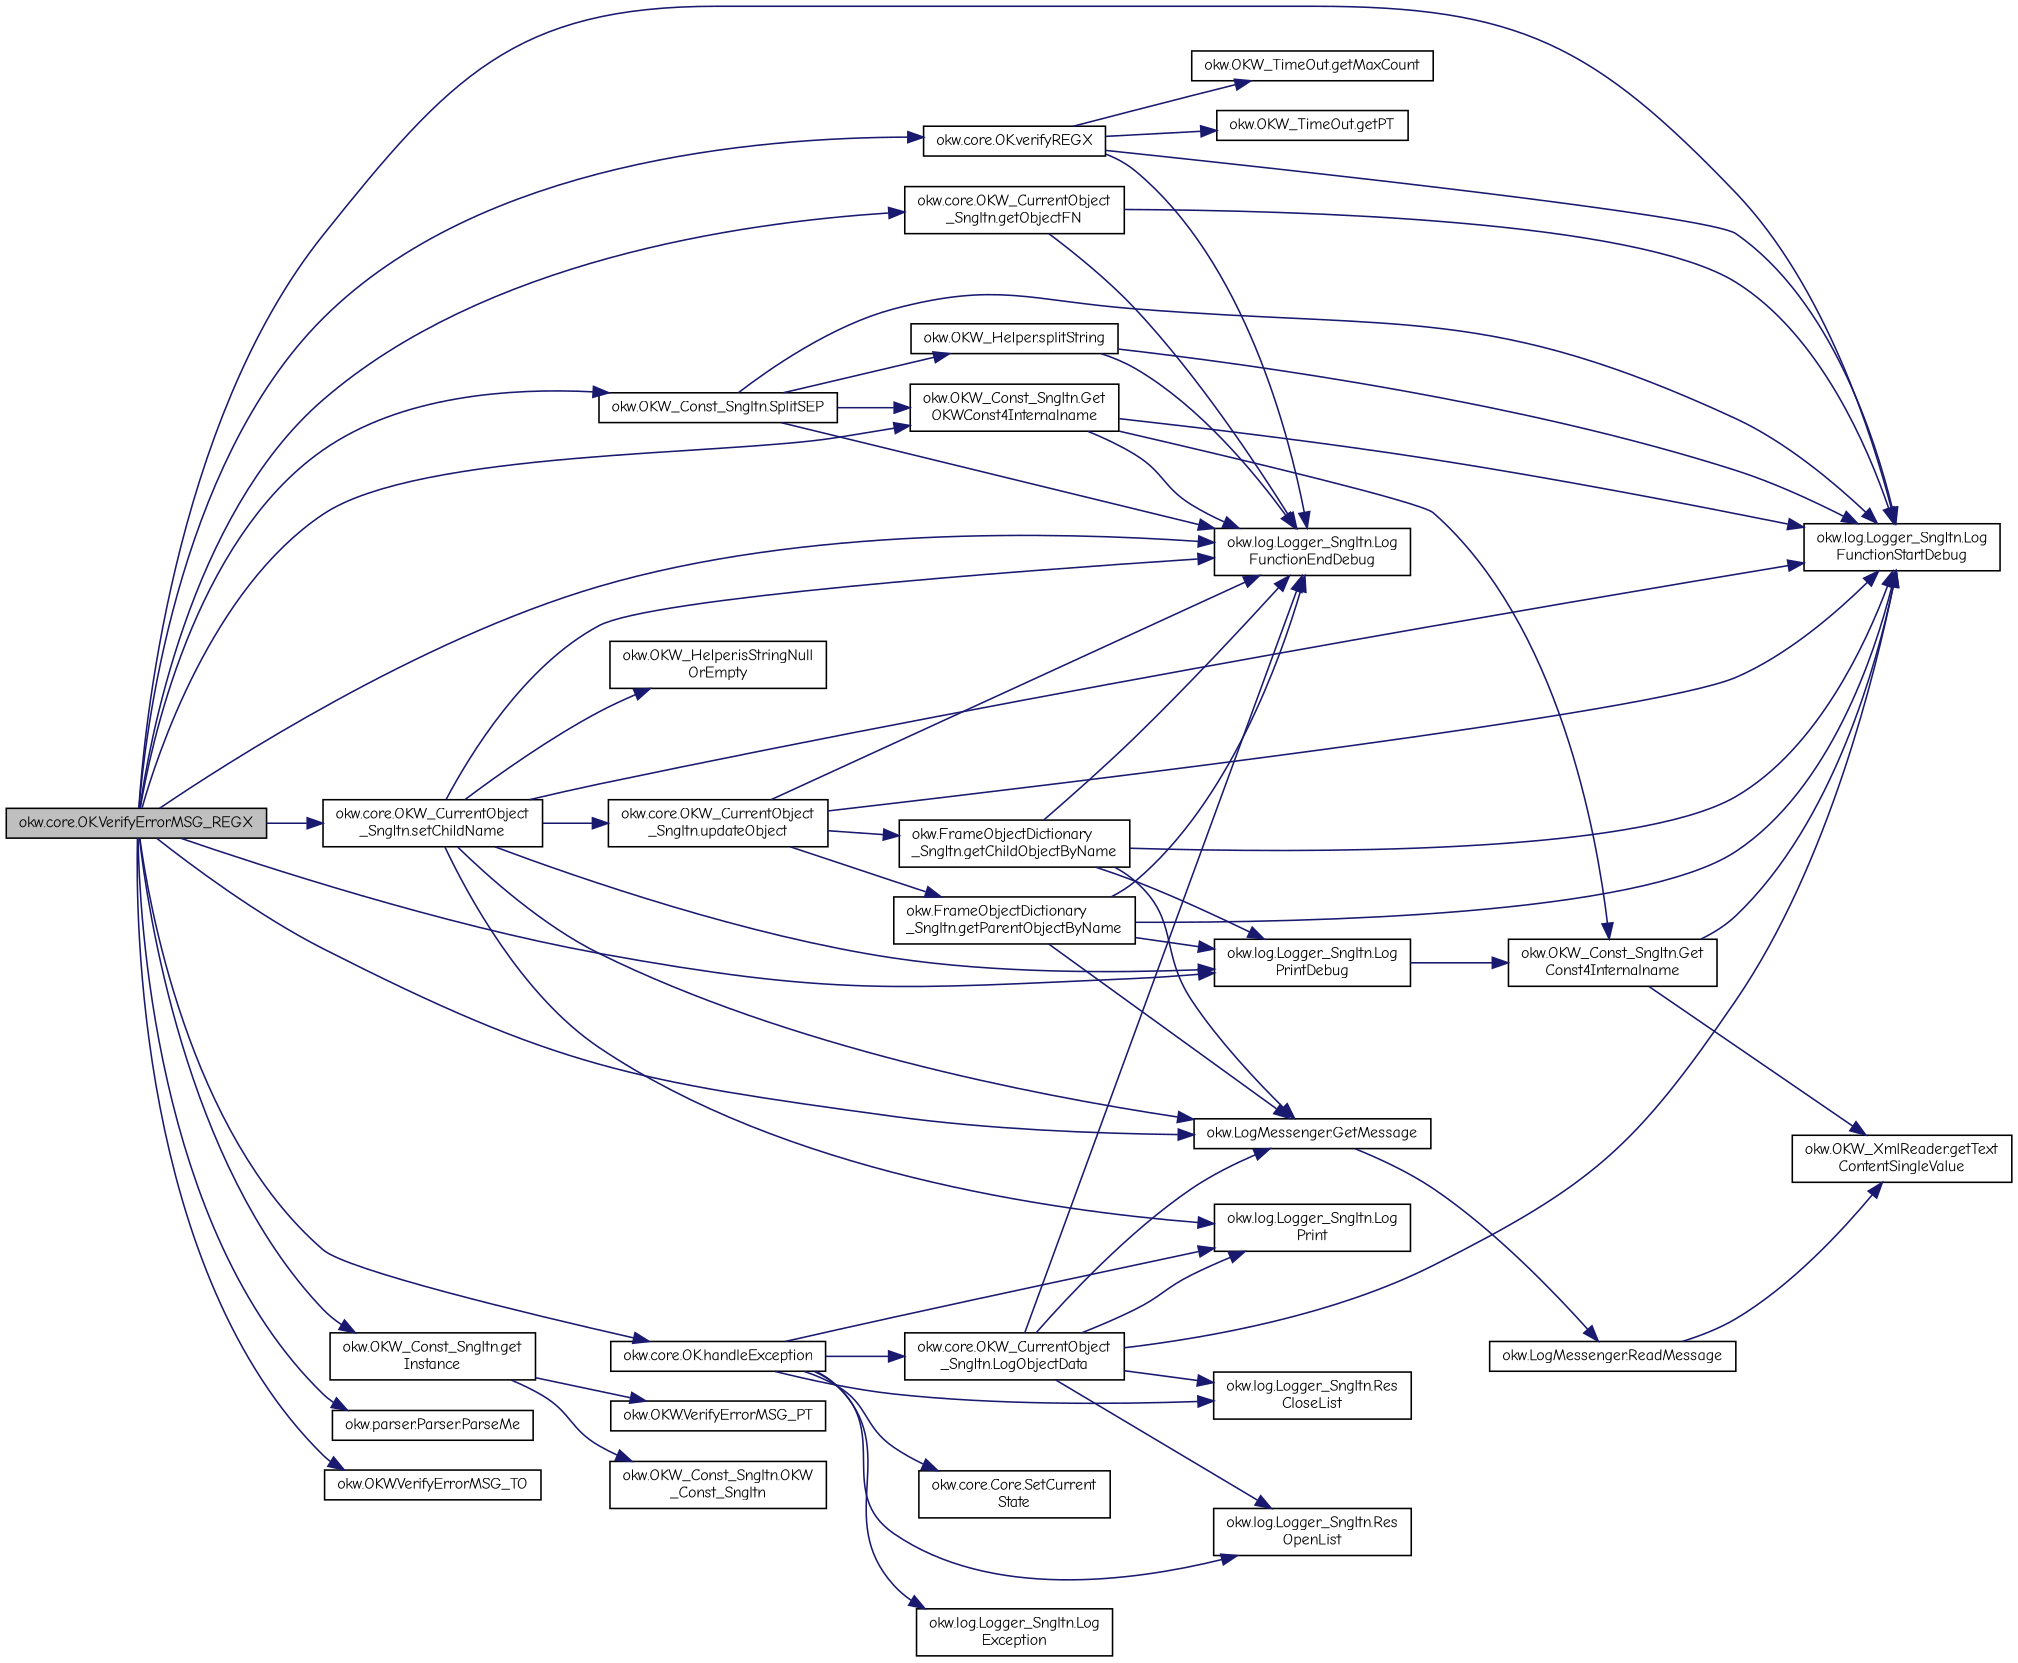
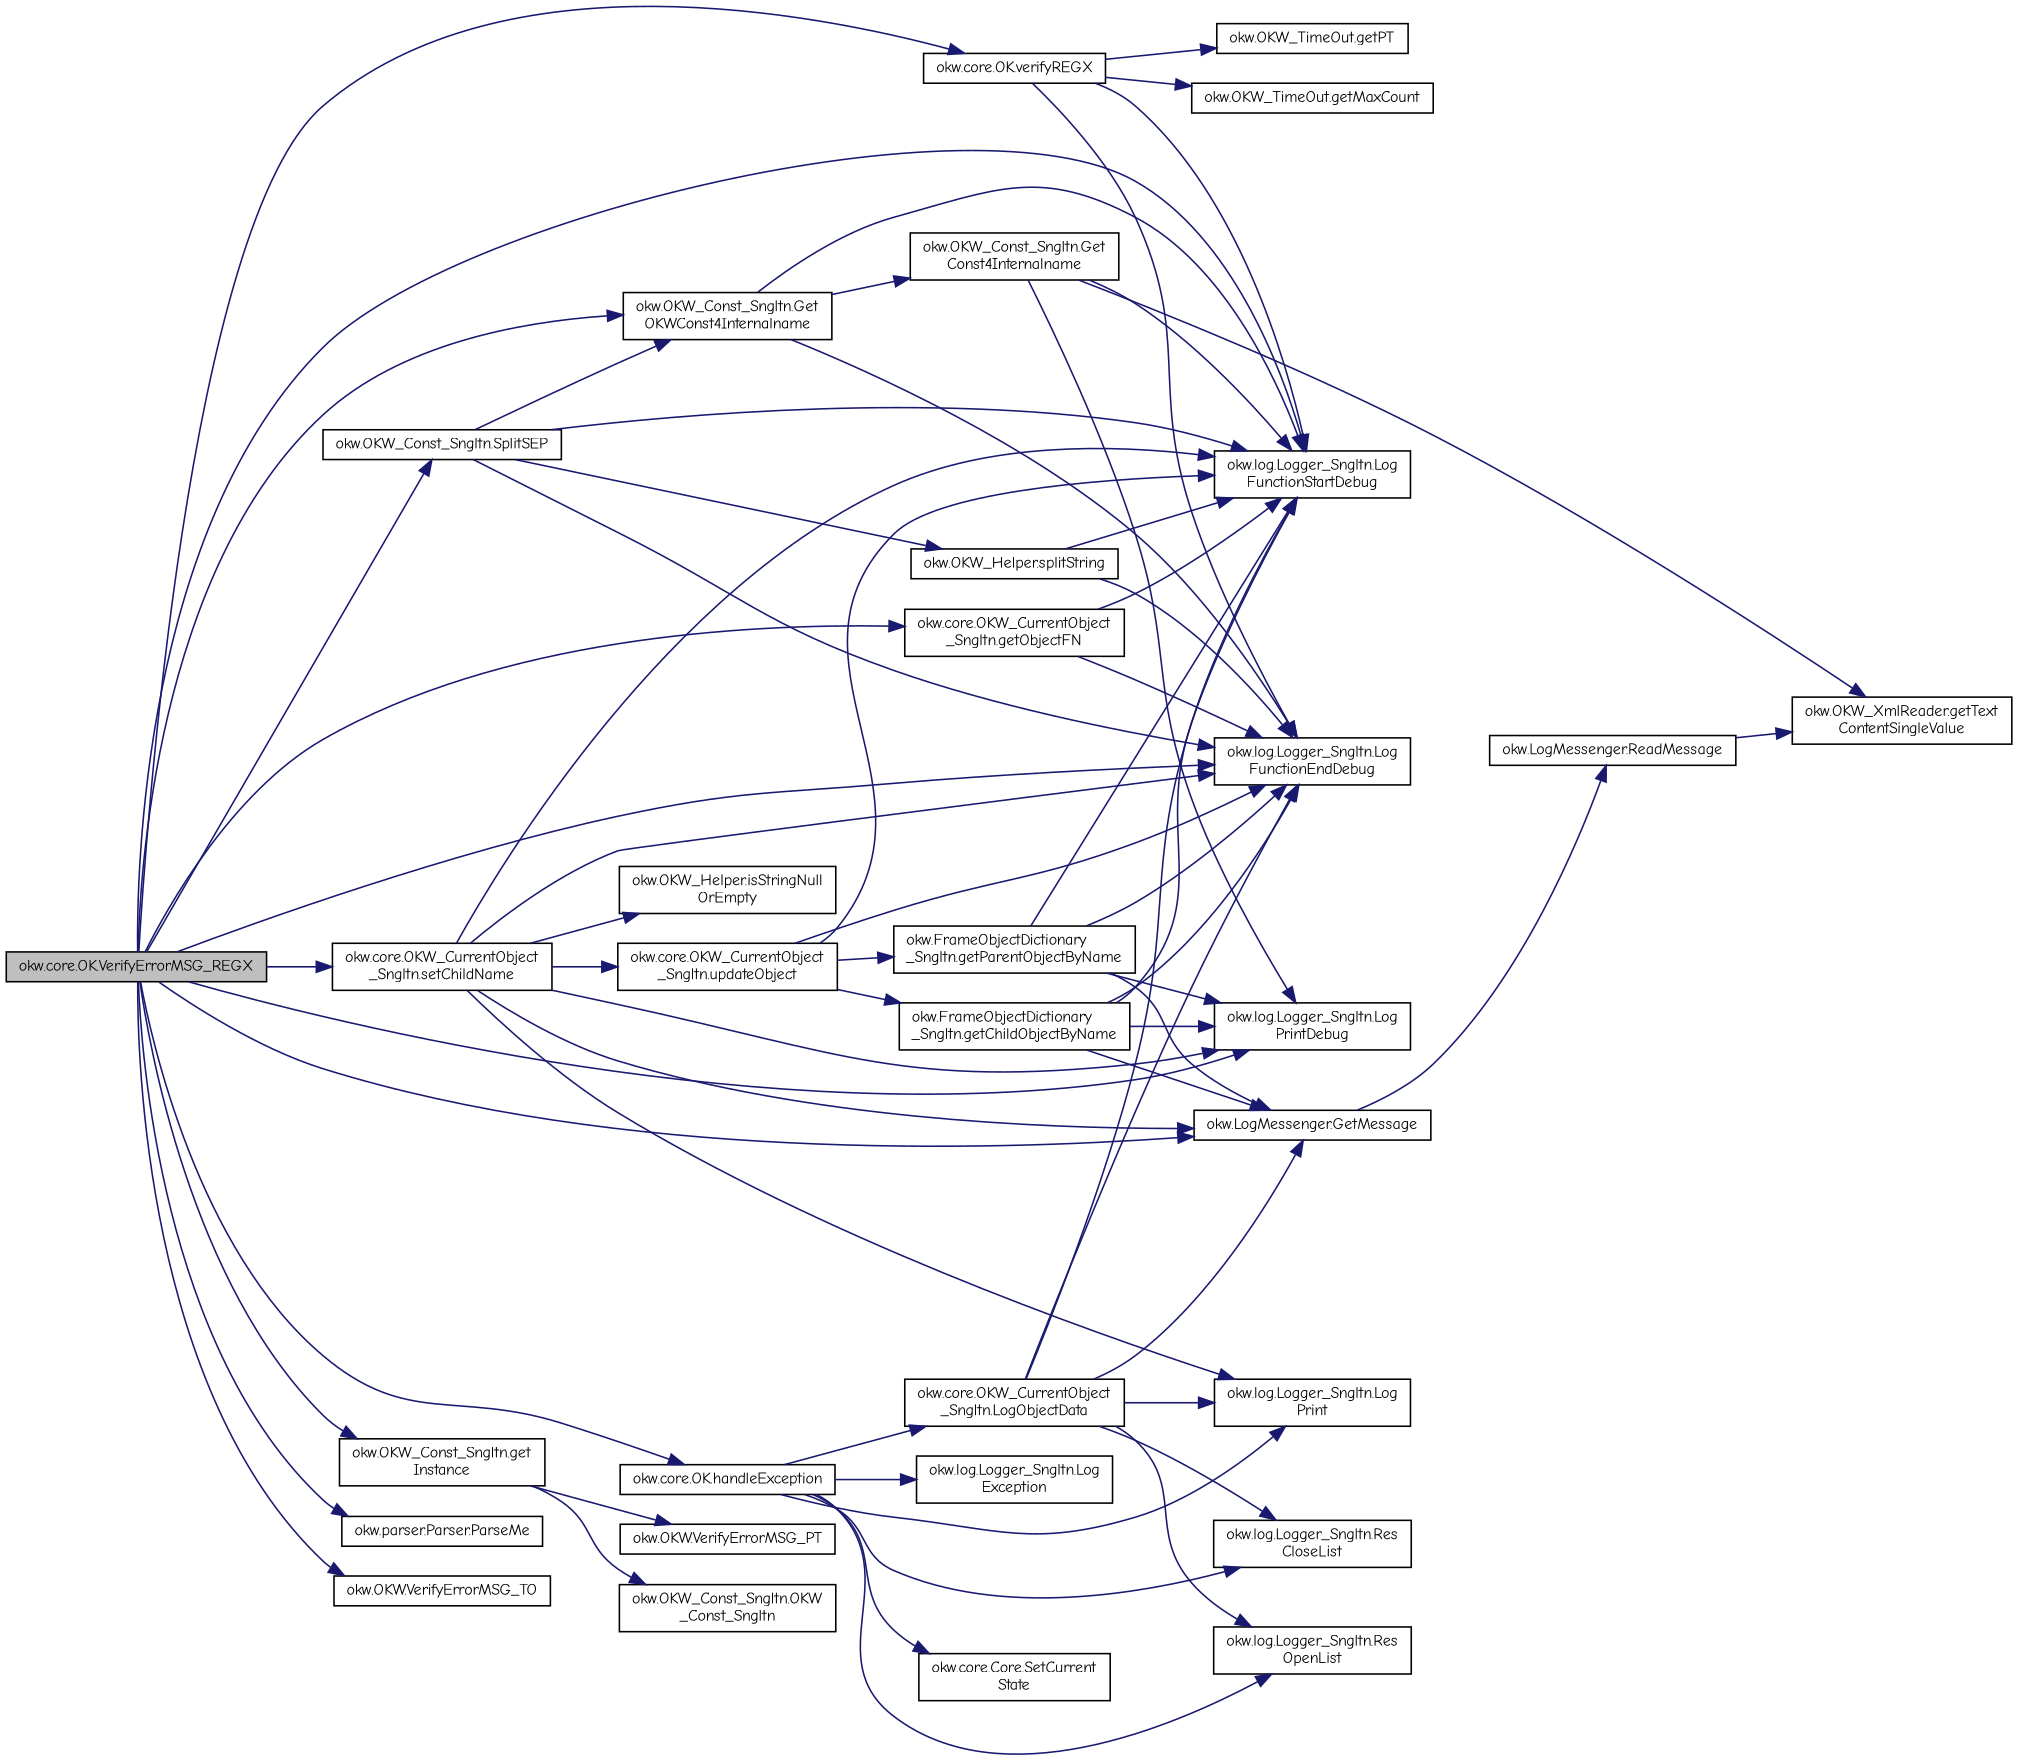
edge "okw.log.Logger_Sngltn.Log PrintDebug" -> "okw.OKW_Const_Sngltn.Get Const4Internalname": reversed
